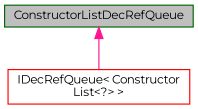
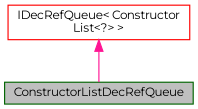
edge "IDecRefQueue< Constructor List<?> >" -> "ConstructorListDecRefQueue": reversed
